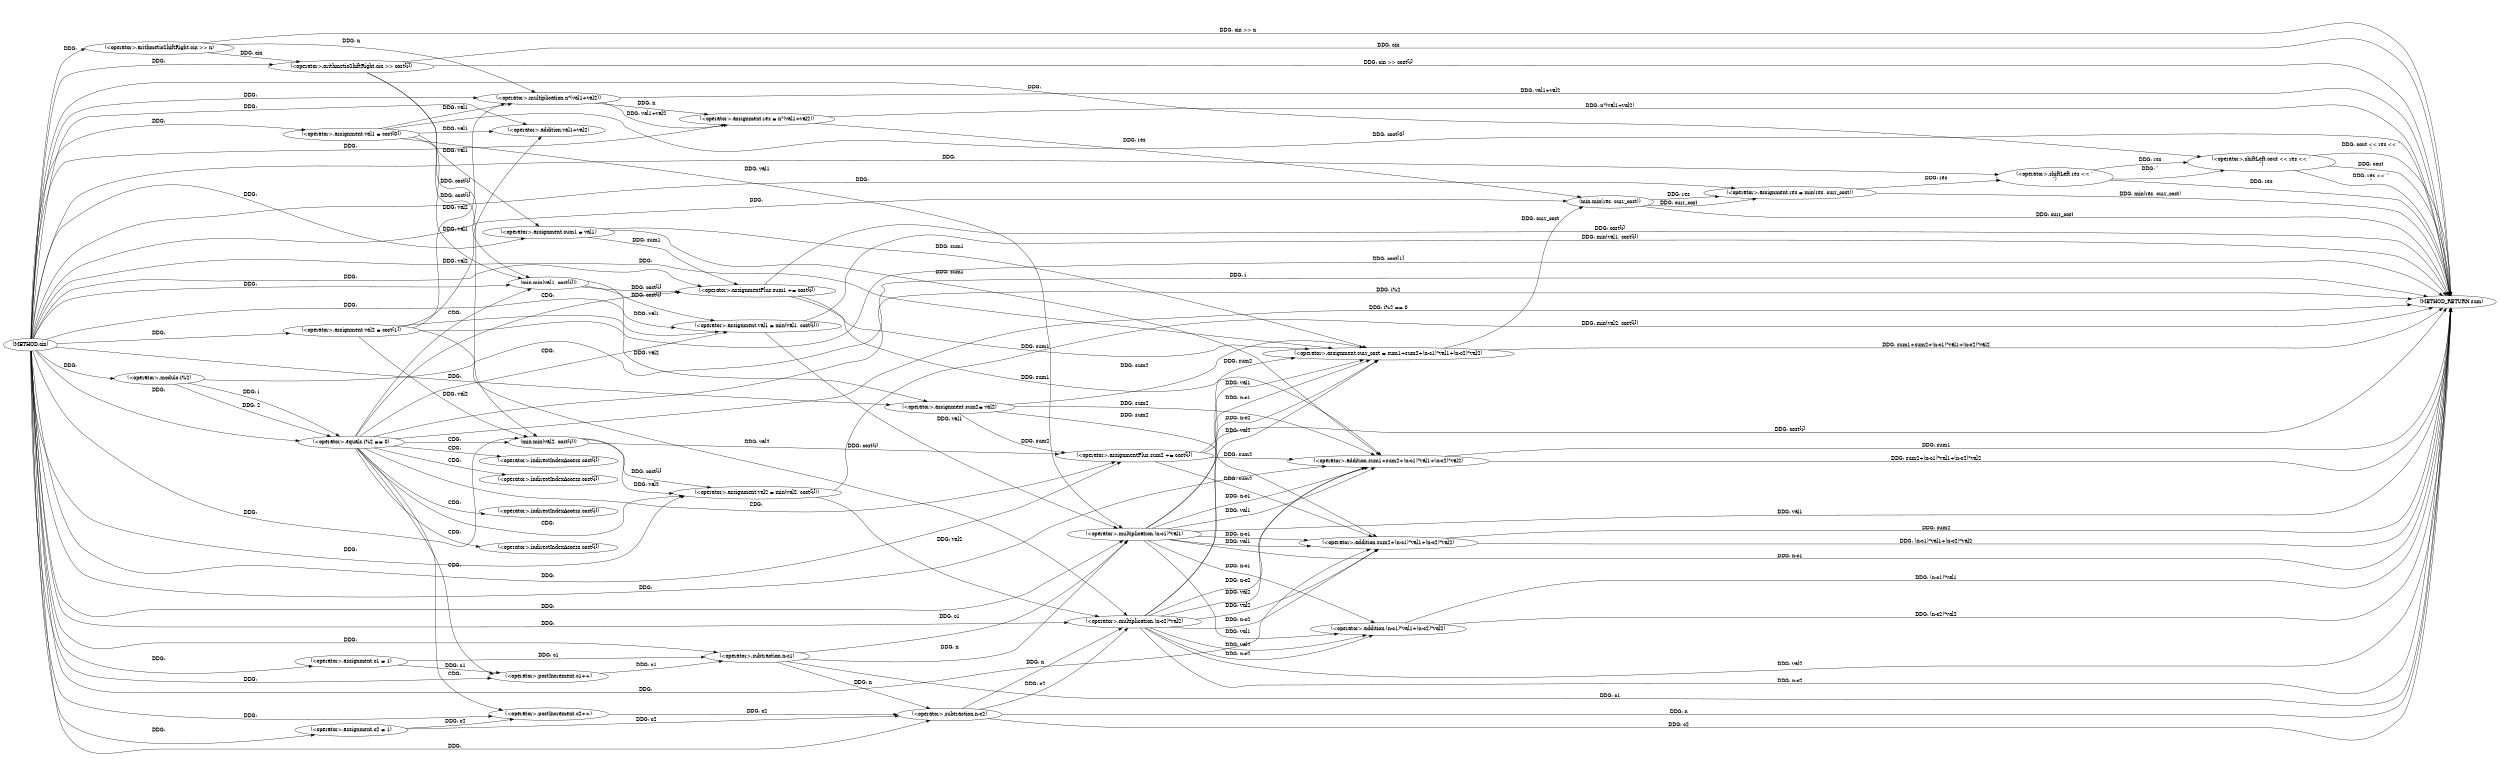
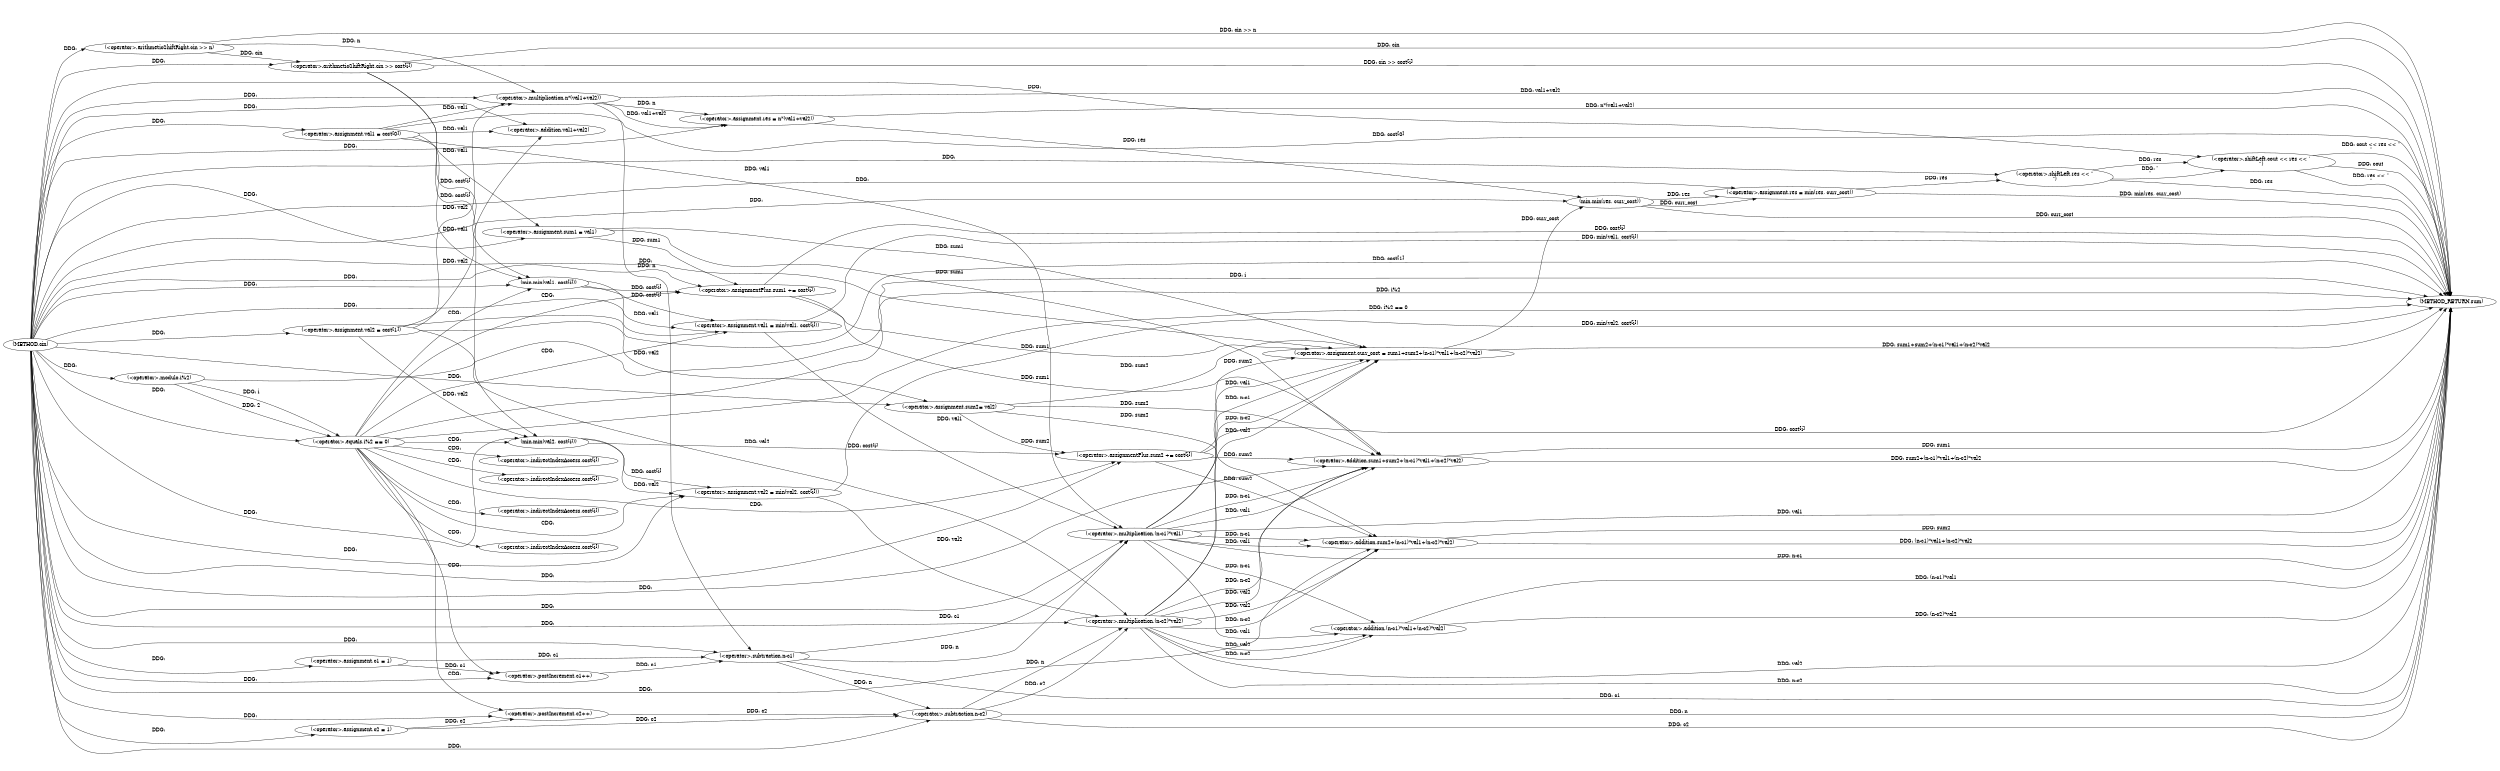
edge "(<operator>.multiplication,n*(val1+val2))" -> "(<operator>.subtraction,n-c1)": added, label "DDG: n"
